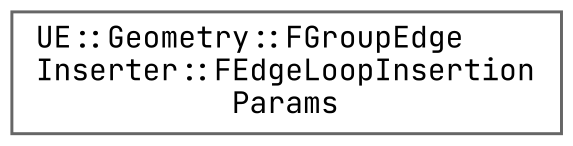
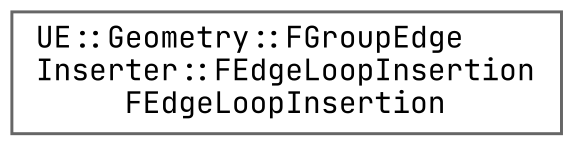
node "UE::Geometry::FGroupEdge Inserter::FEdgeLoopInsertion Params": label "UE::Geometry::FGroupEdge Inserter::FEdgeLoopInsertion Params" -> "UE::Geometry::FGroupEdge Inserter::FEdgeLoopInsertion FEdgeLoopInsertion"
